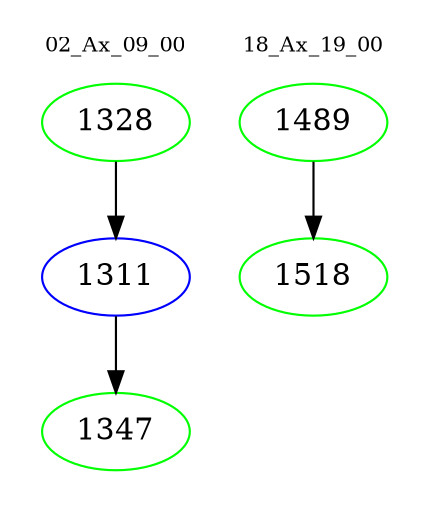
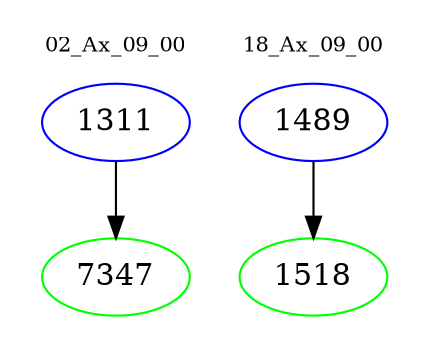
cluster "18_Ax_19_00": label "18_Ax_19_00" -> "18_Ax_09_00"
node "1328": removed
node "1489": color green -> blue
node "1347": label "1347" -> "7347"
